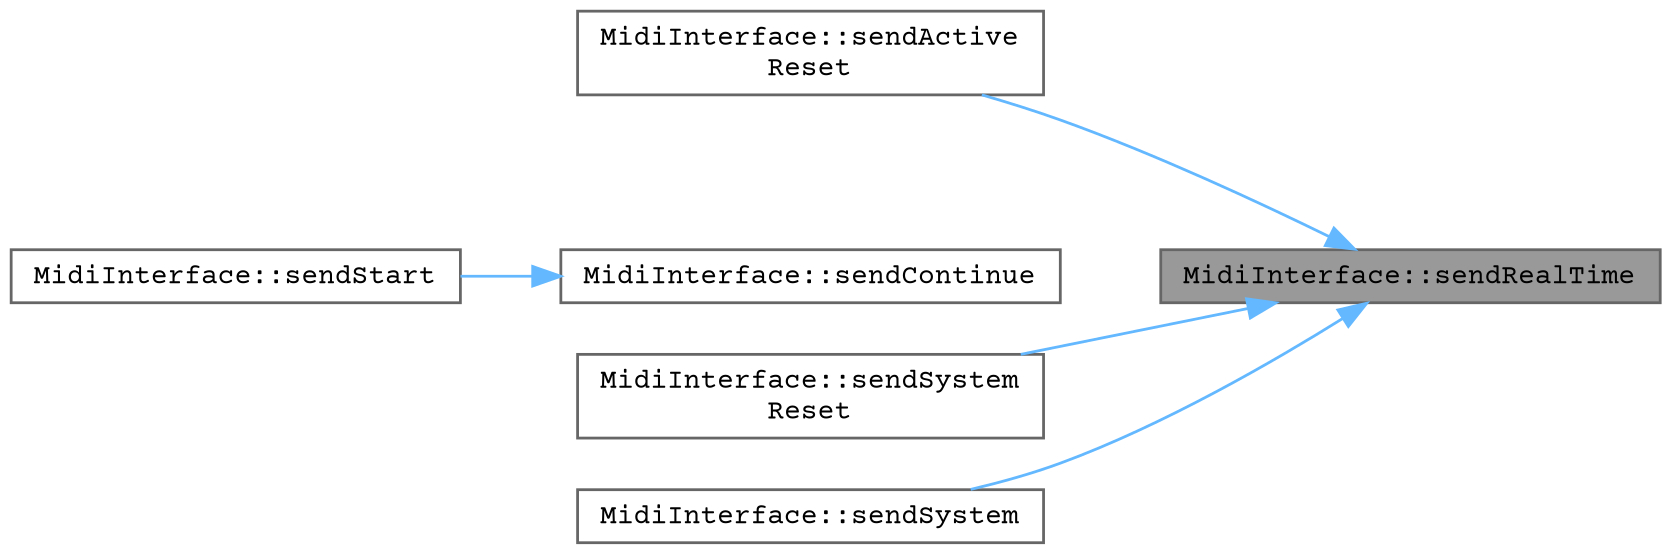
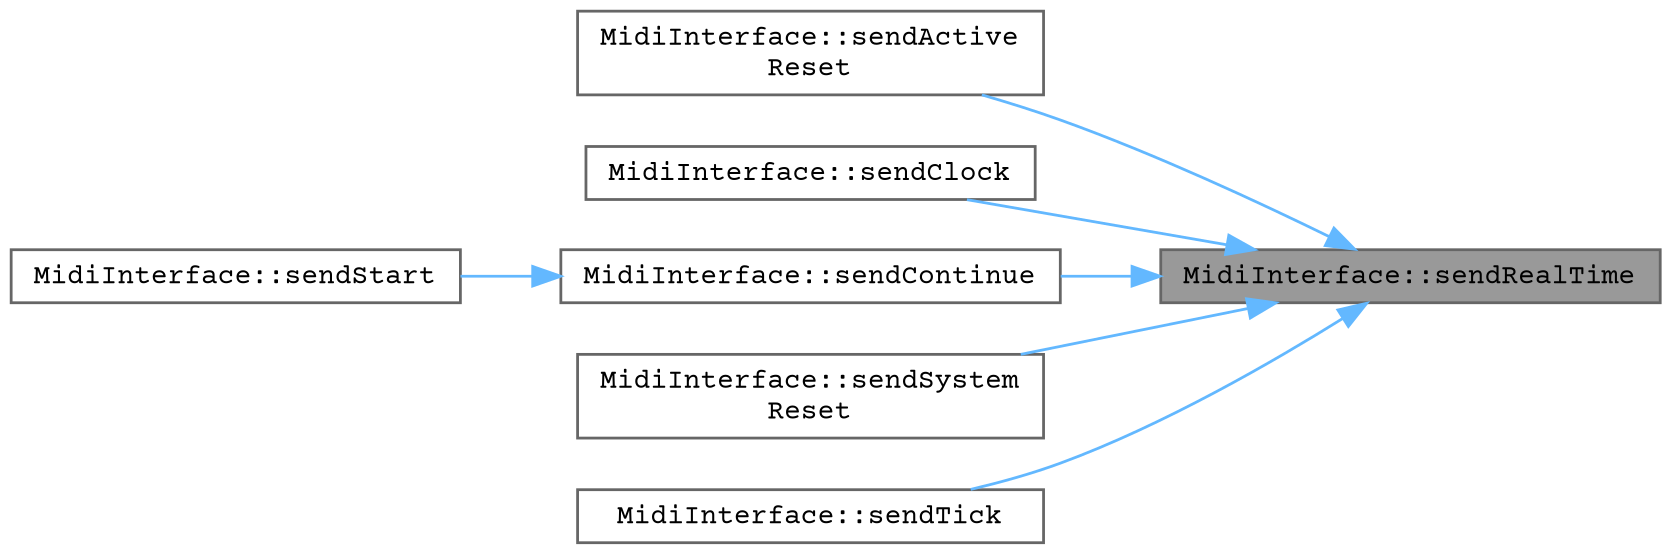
node "MidiInterface::sendClock": added
edge "MidiInterface::sendContinue" -> "MidiInterface::sendRealTime": added
node "MidiInterface::sendSystem": label "MidiInterface::sendSystem" -> "MidiInterface::sendTick"
